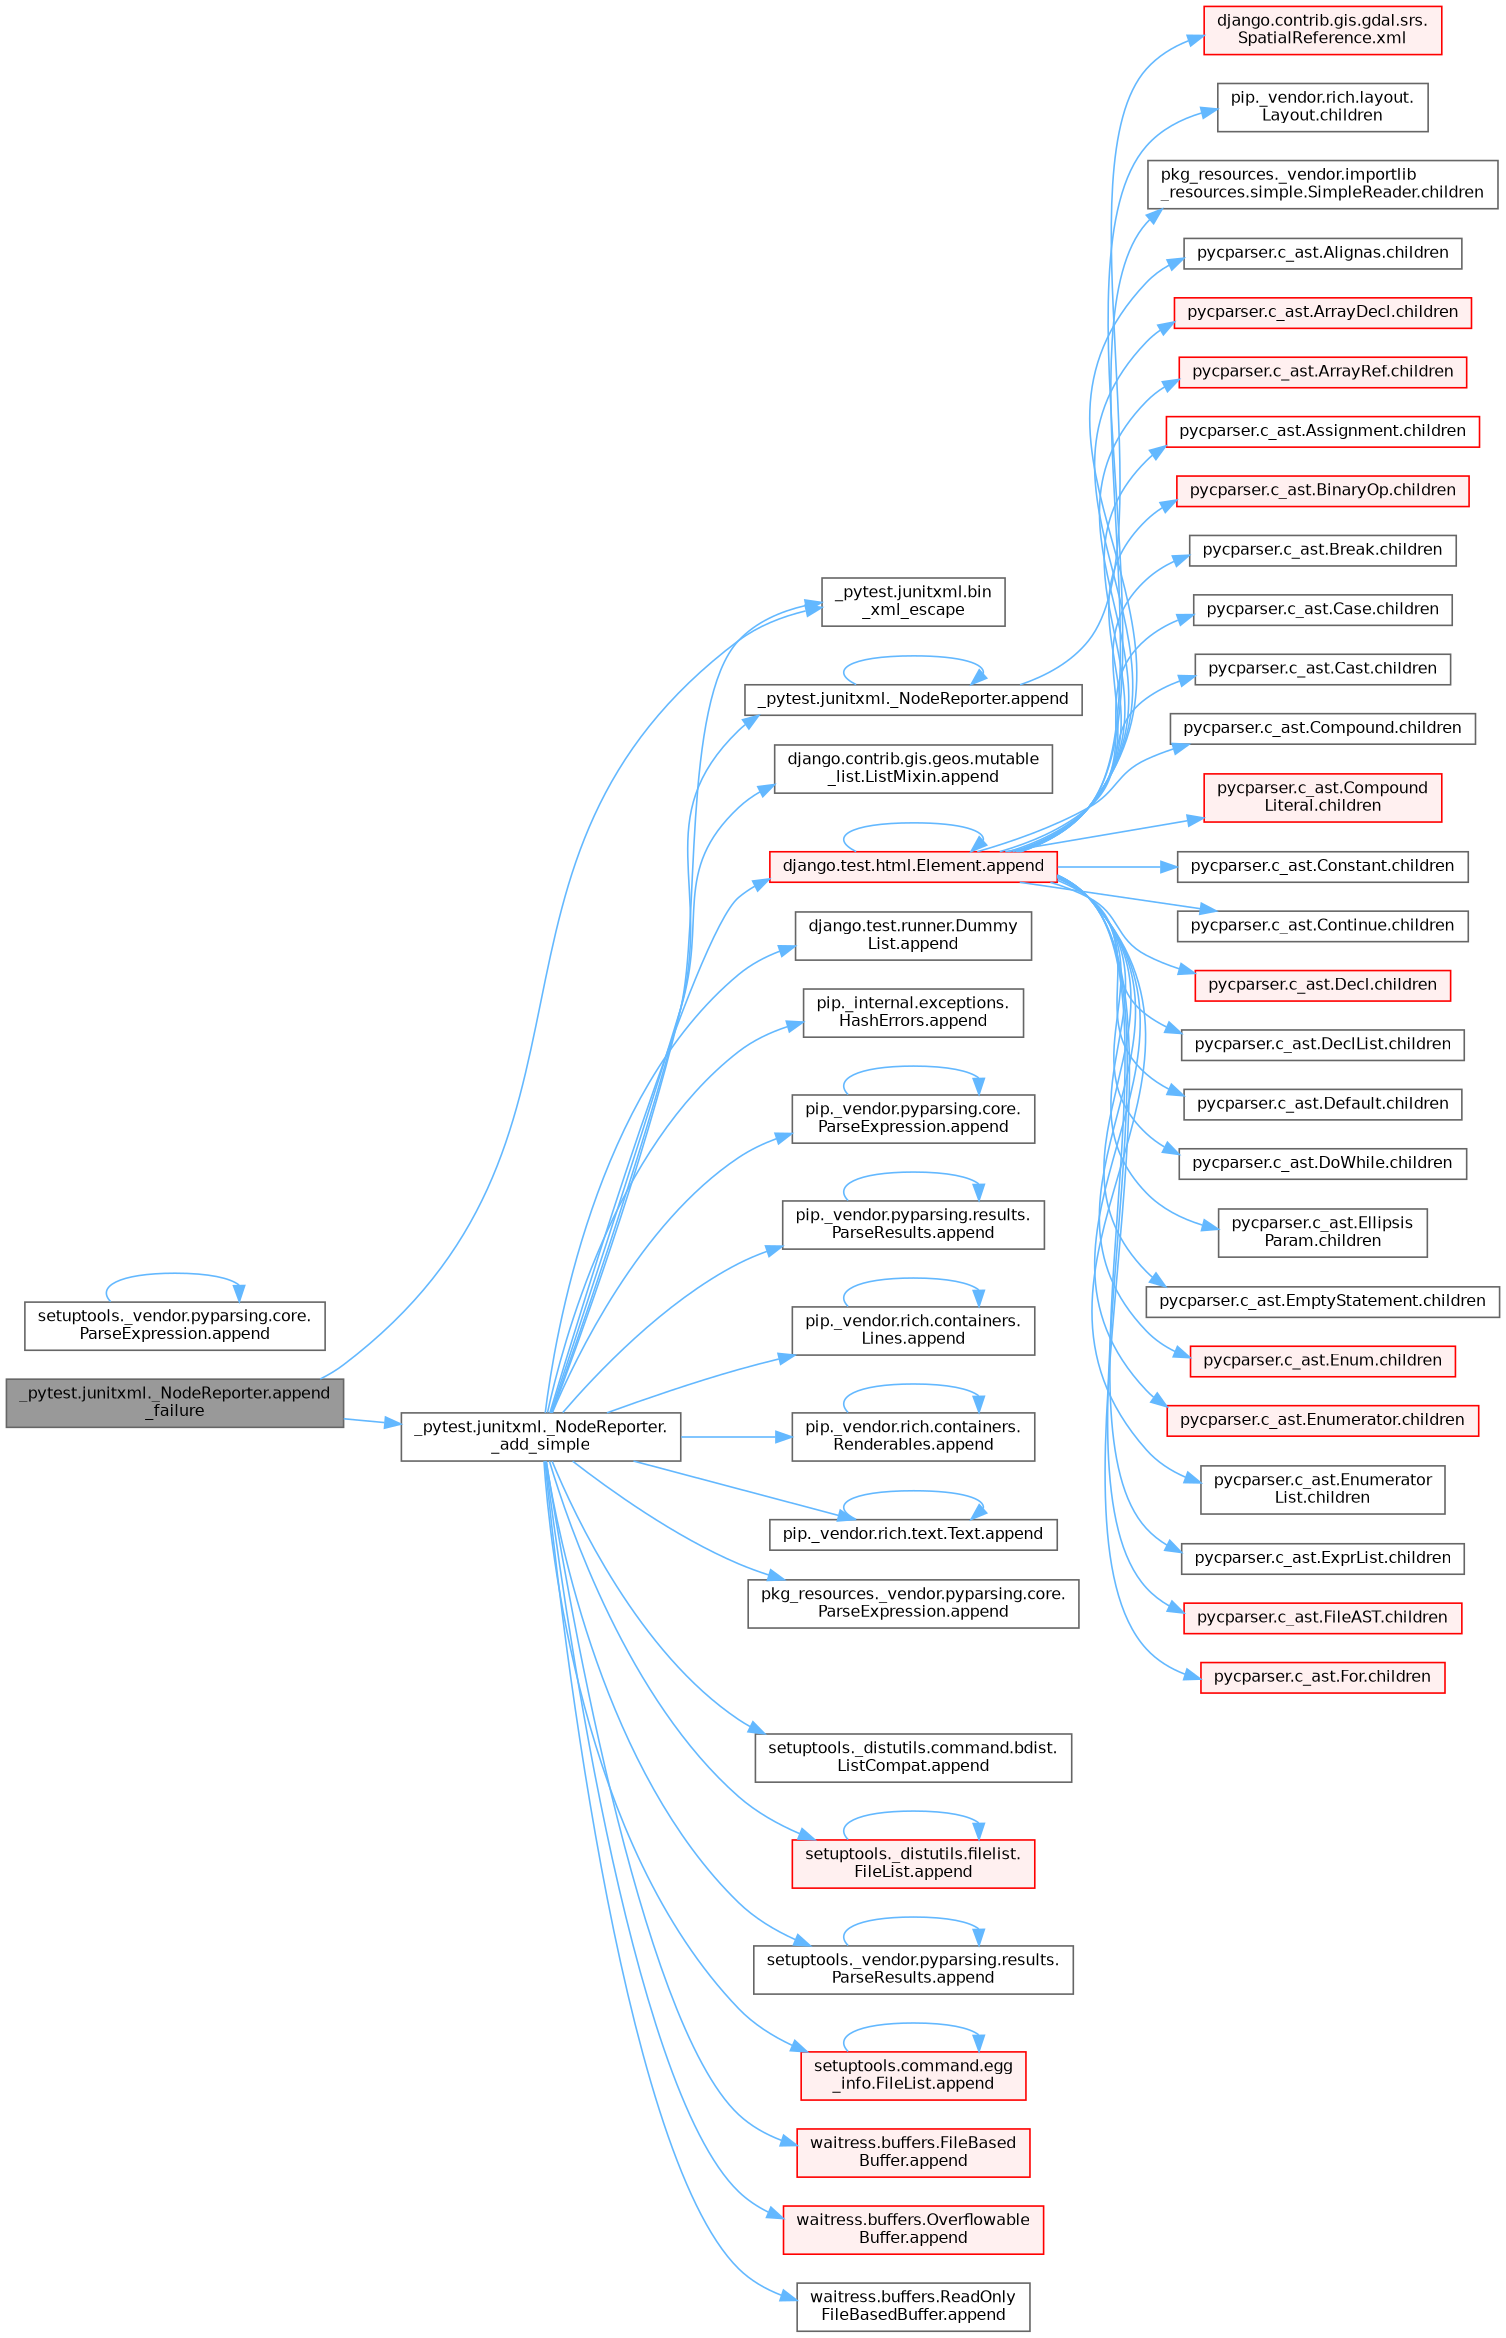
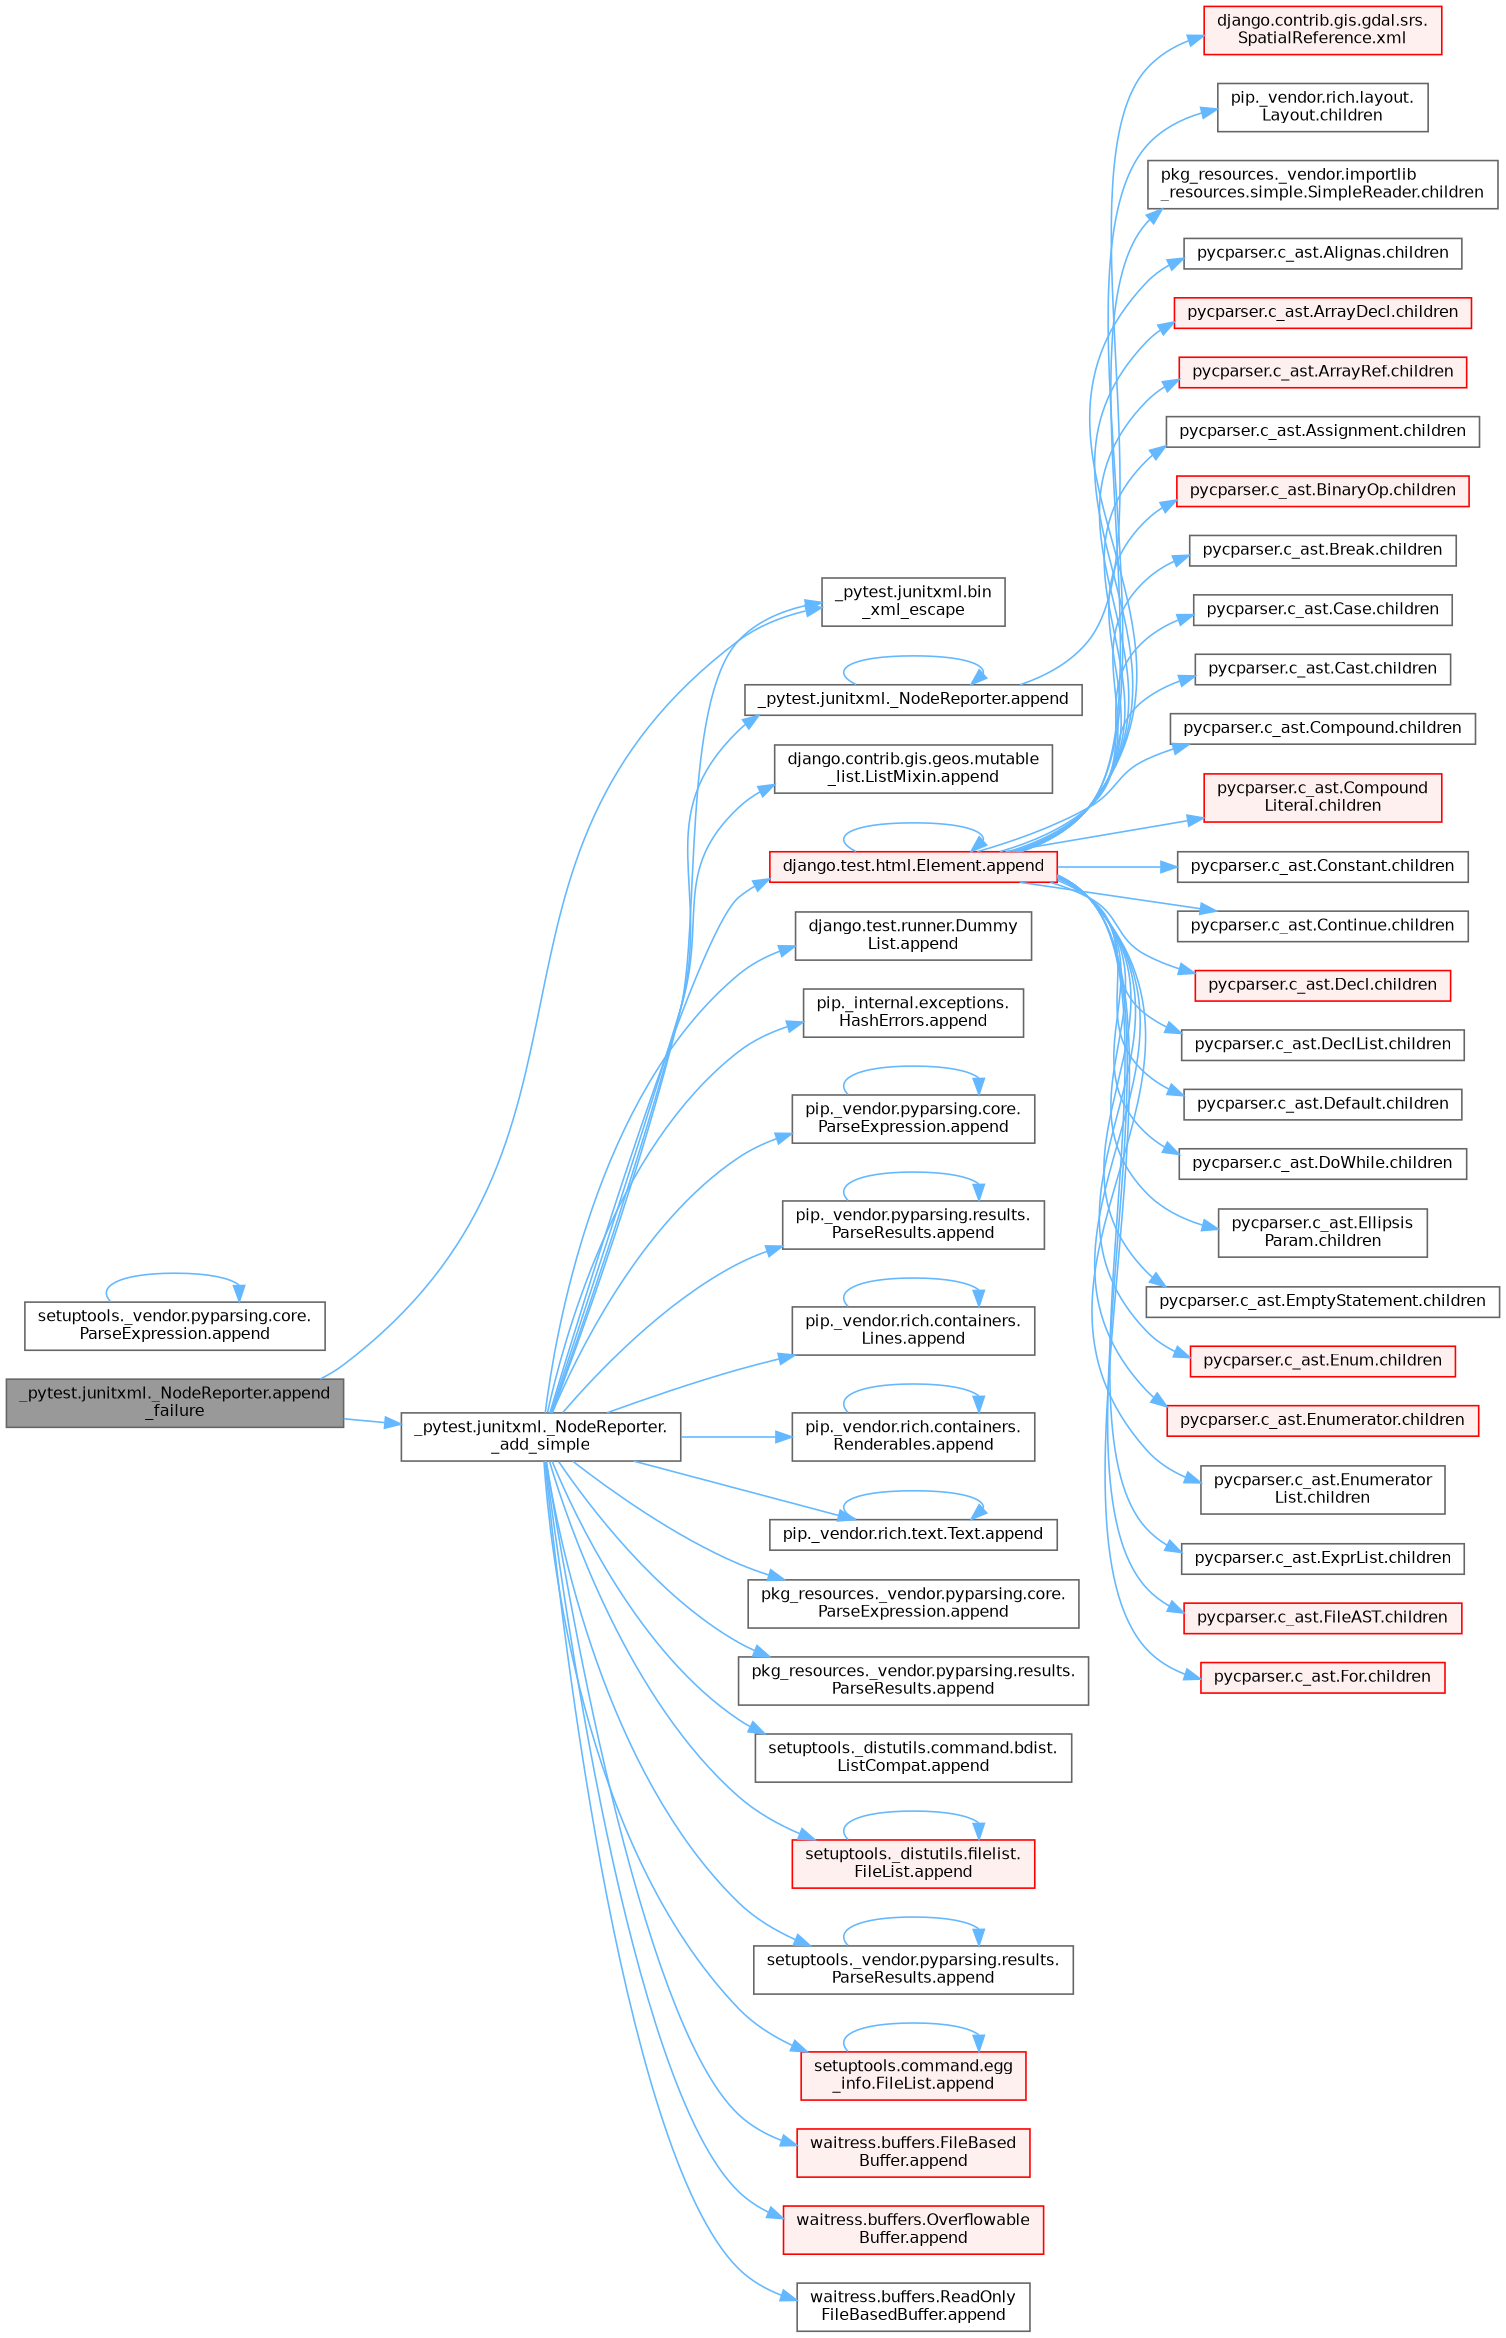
node "pycparser.c_ast.Assignment.children": color red -> grey40
node "pkg_resources._vendor.pyparsing.results. ParseResults.append": added
